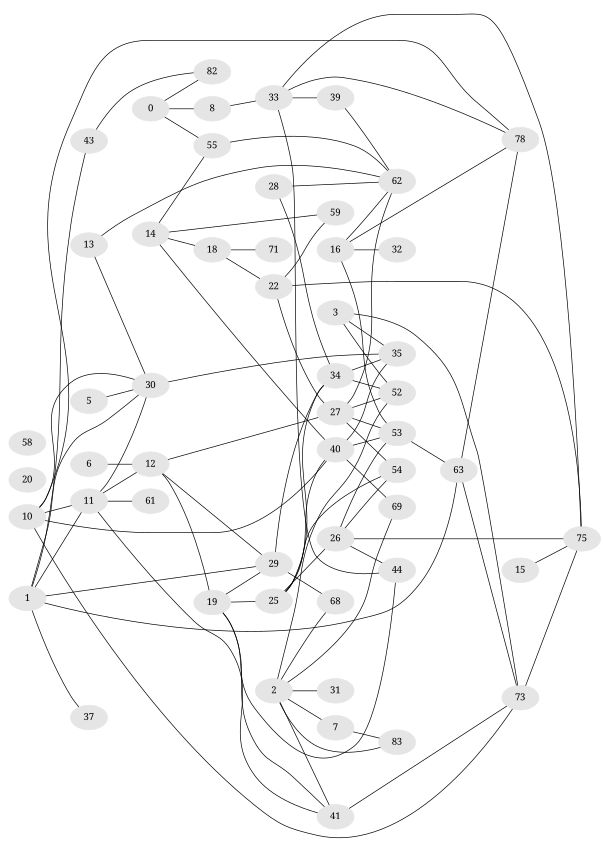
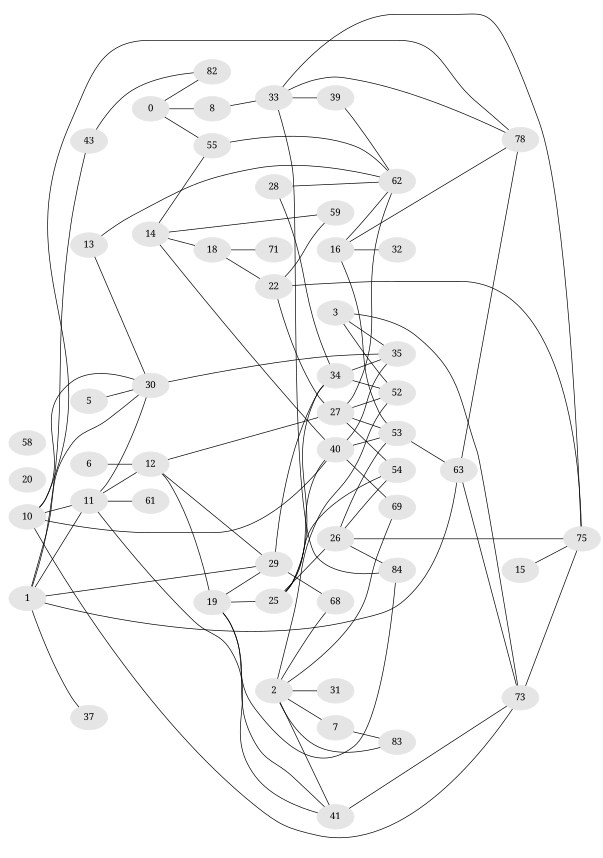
node "44": label "44" -> "84"
